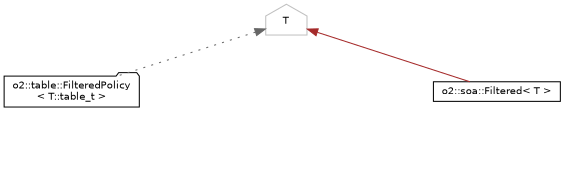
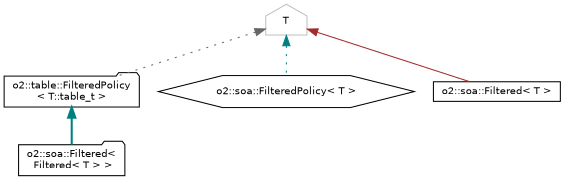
node "o2::soa::FilteredPolicy< T >": added
node "o2::soa::Filtered< Filtered< T > >": added
